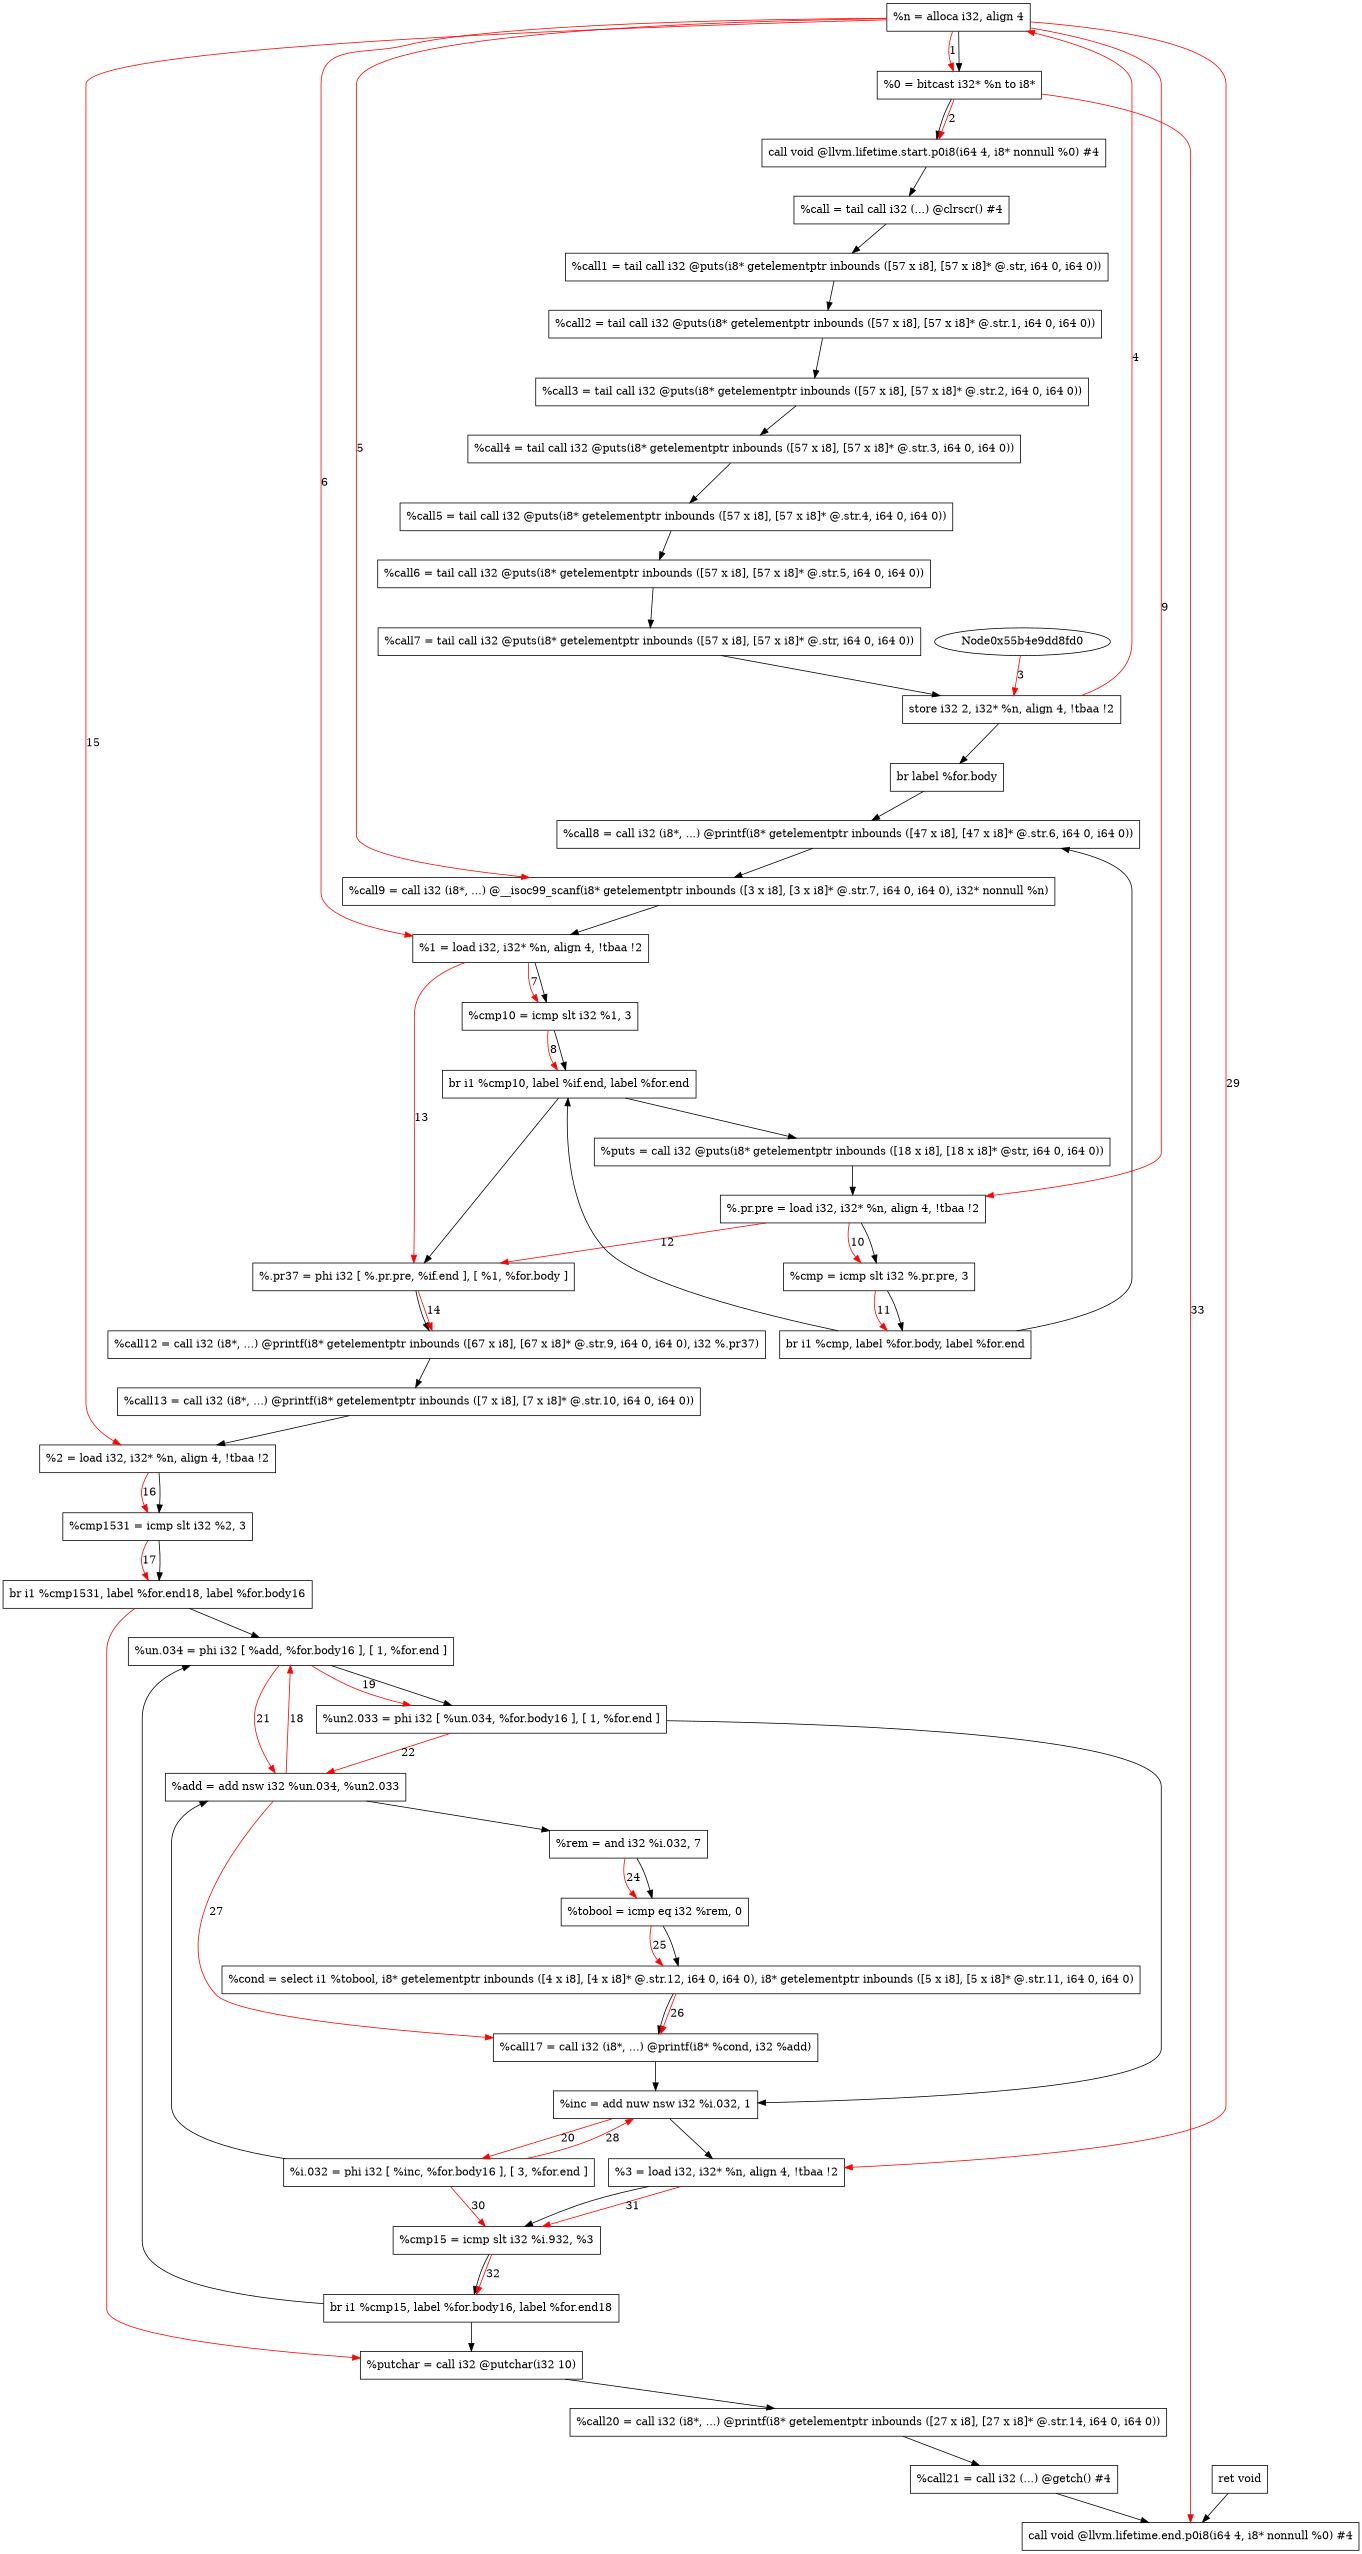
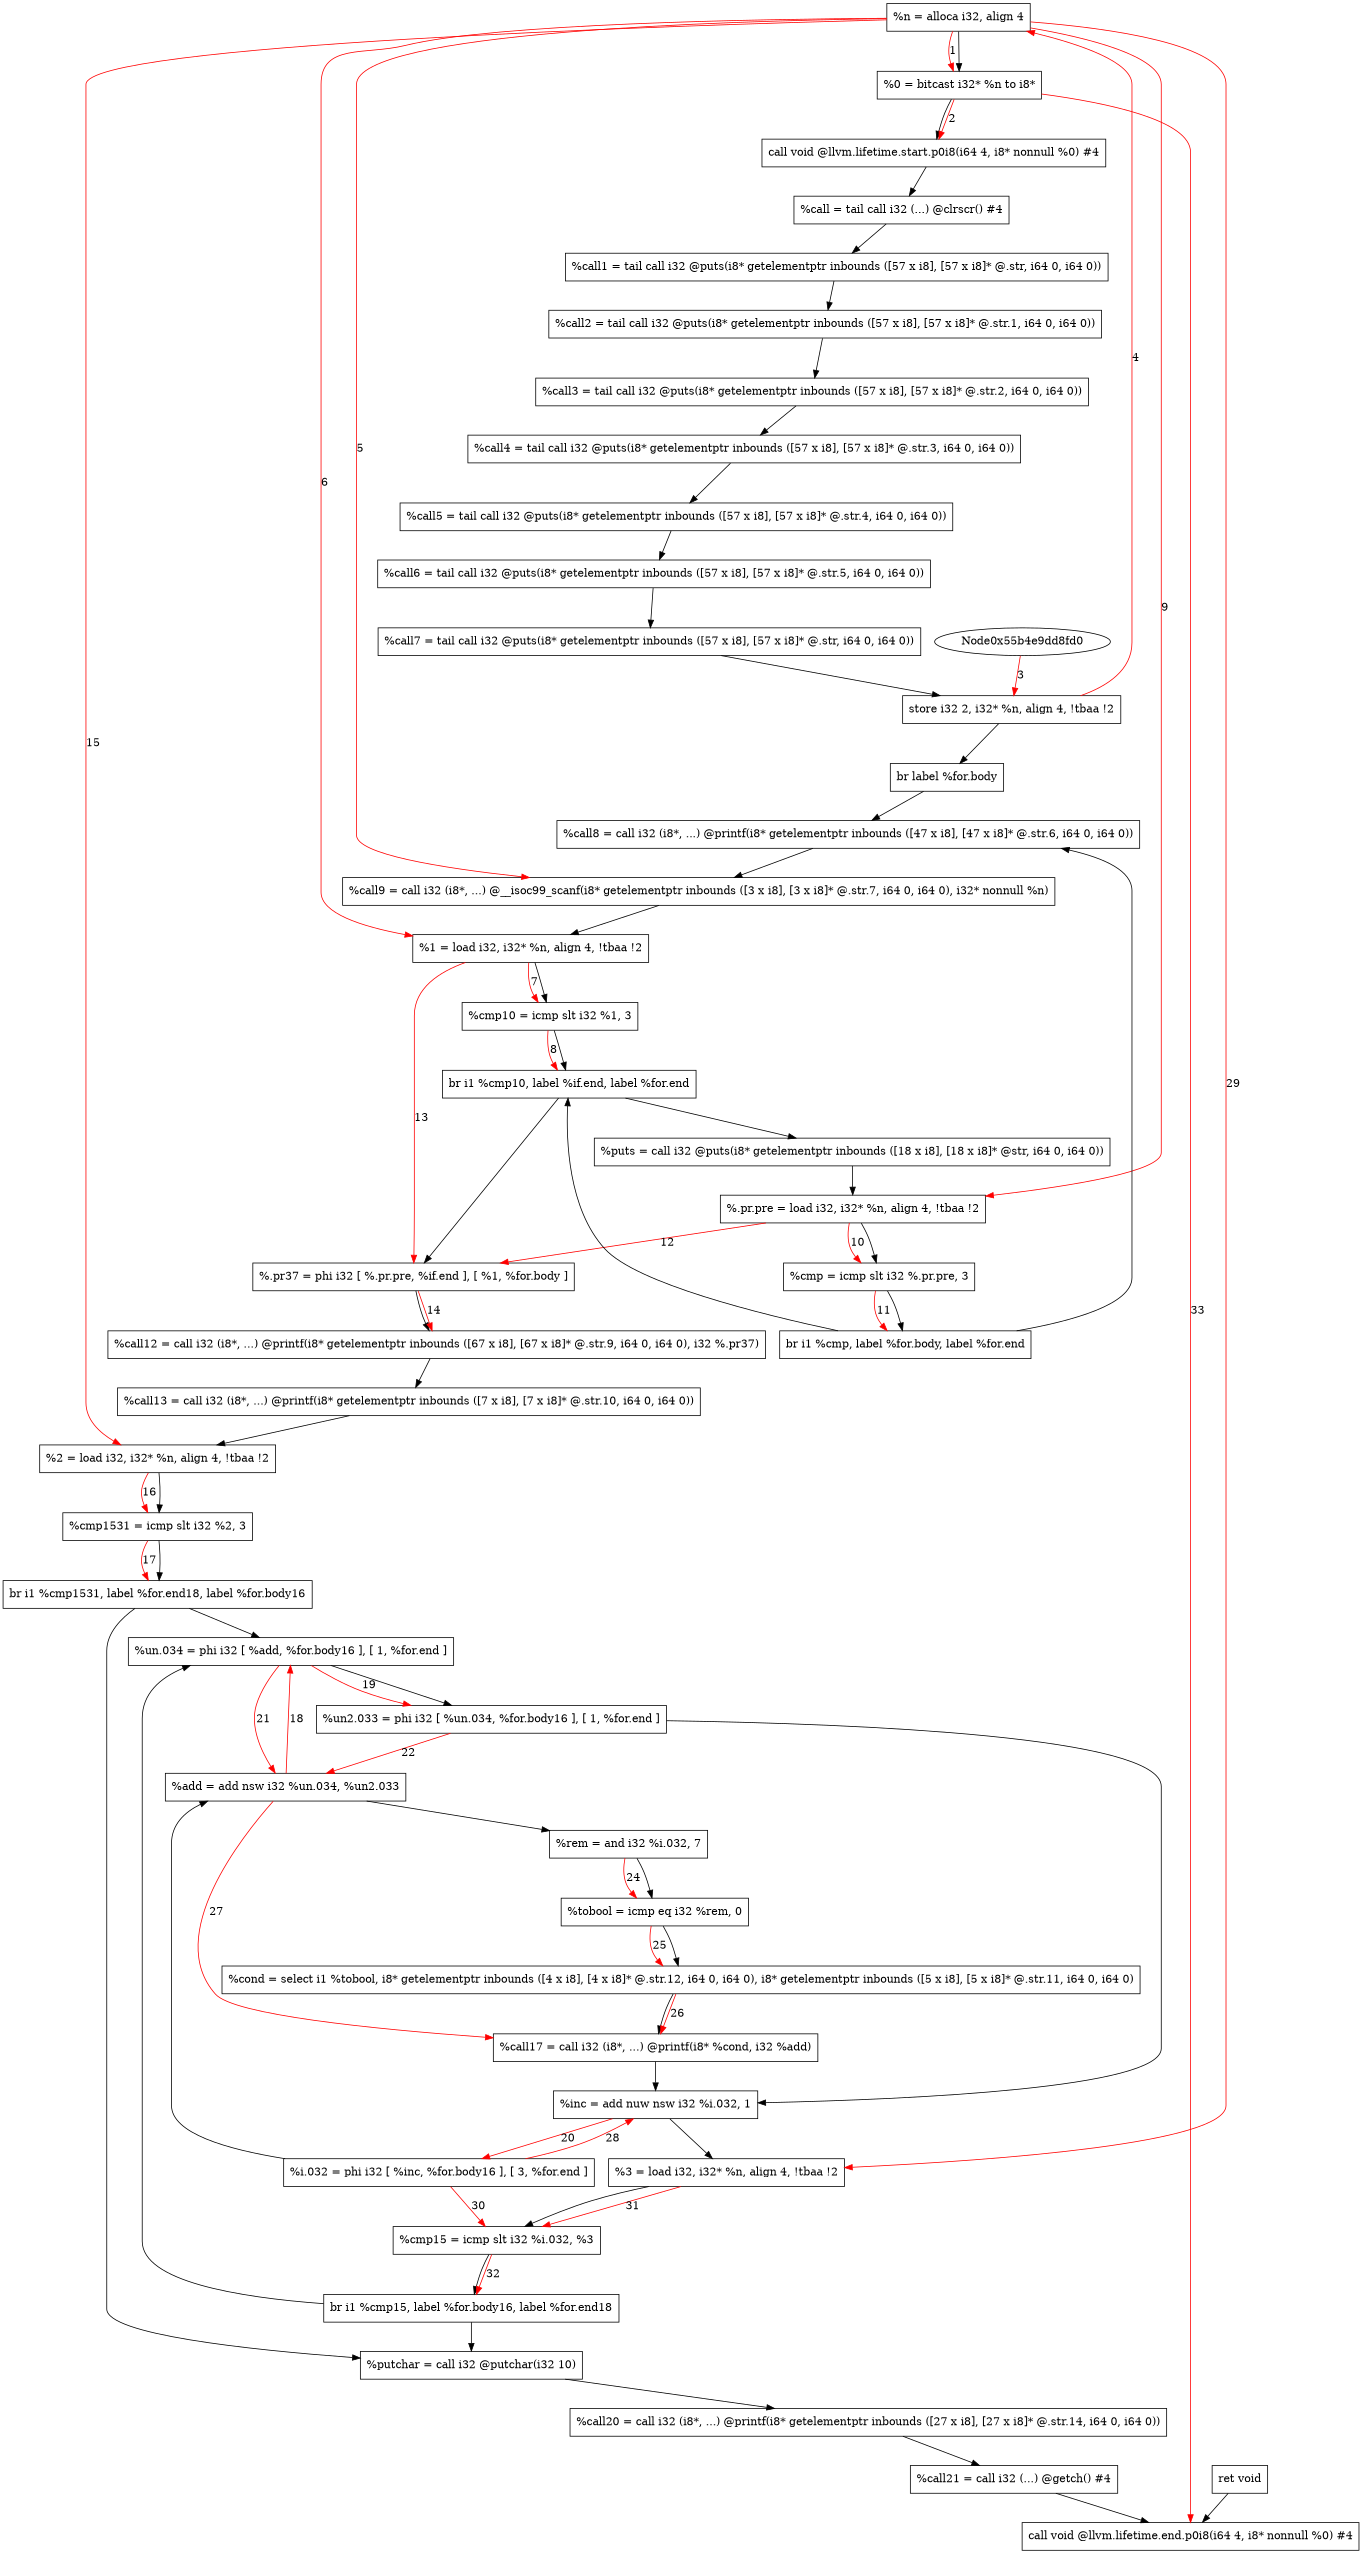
edge "br i1 %cmp1531, label %for.end18, label %for.body16" -> "%putchar = call i32 @putchar(i32 10)": color red -> black
node "%cmp15 = icmp slt i32 %i.932, %3": label "%cmp15 = icmp slt i32 %i.932, %3" -> "%cmp15 = icmp slt i32 %i.032, %3"
